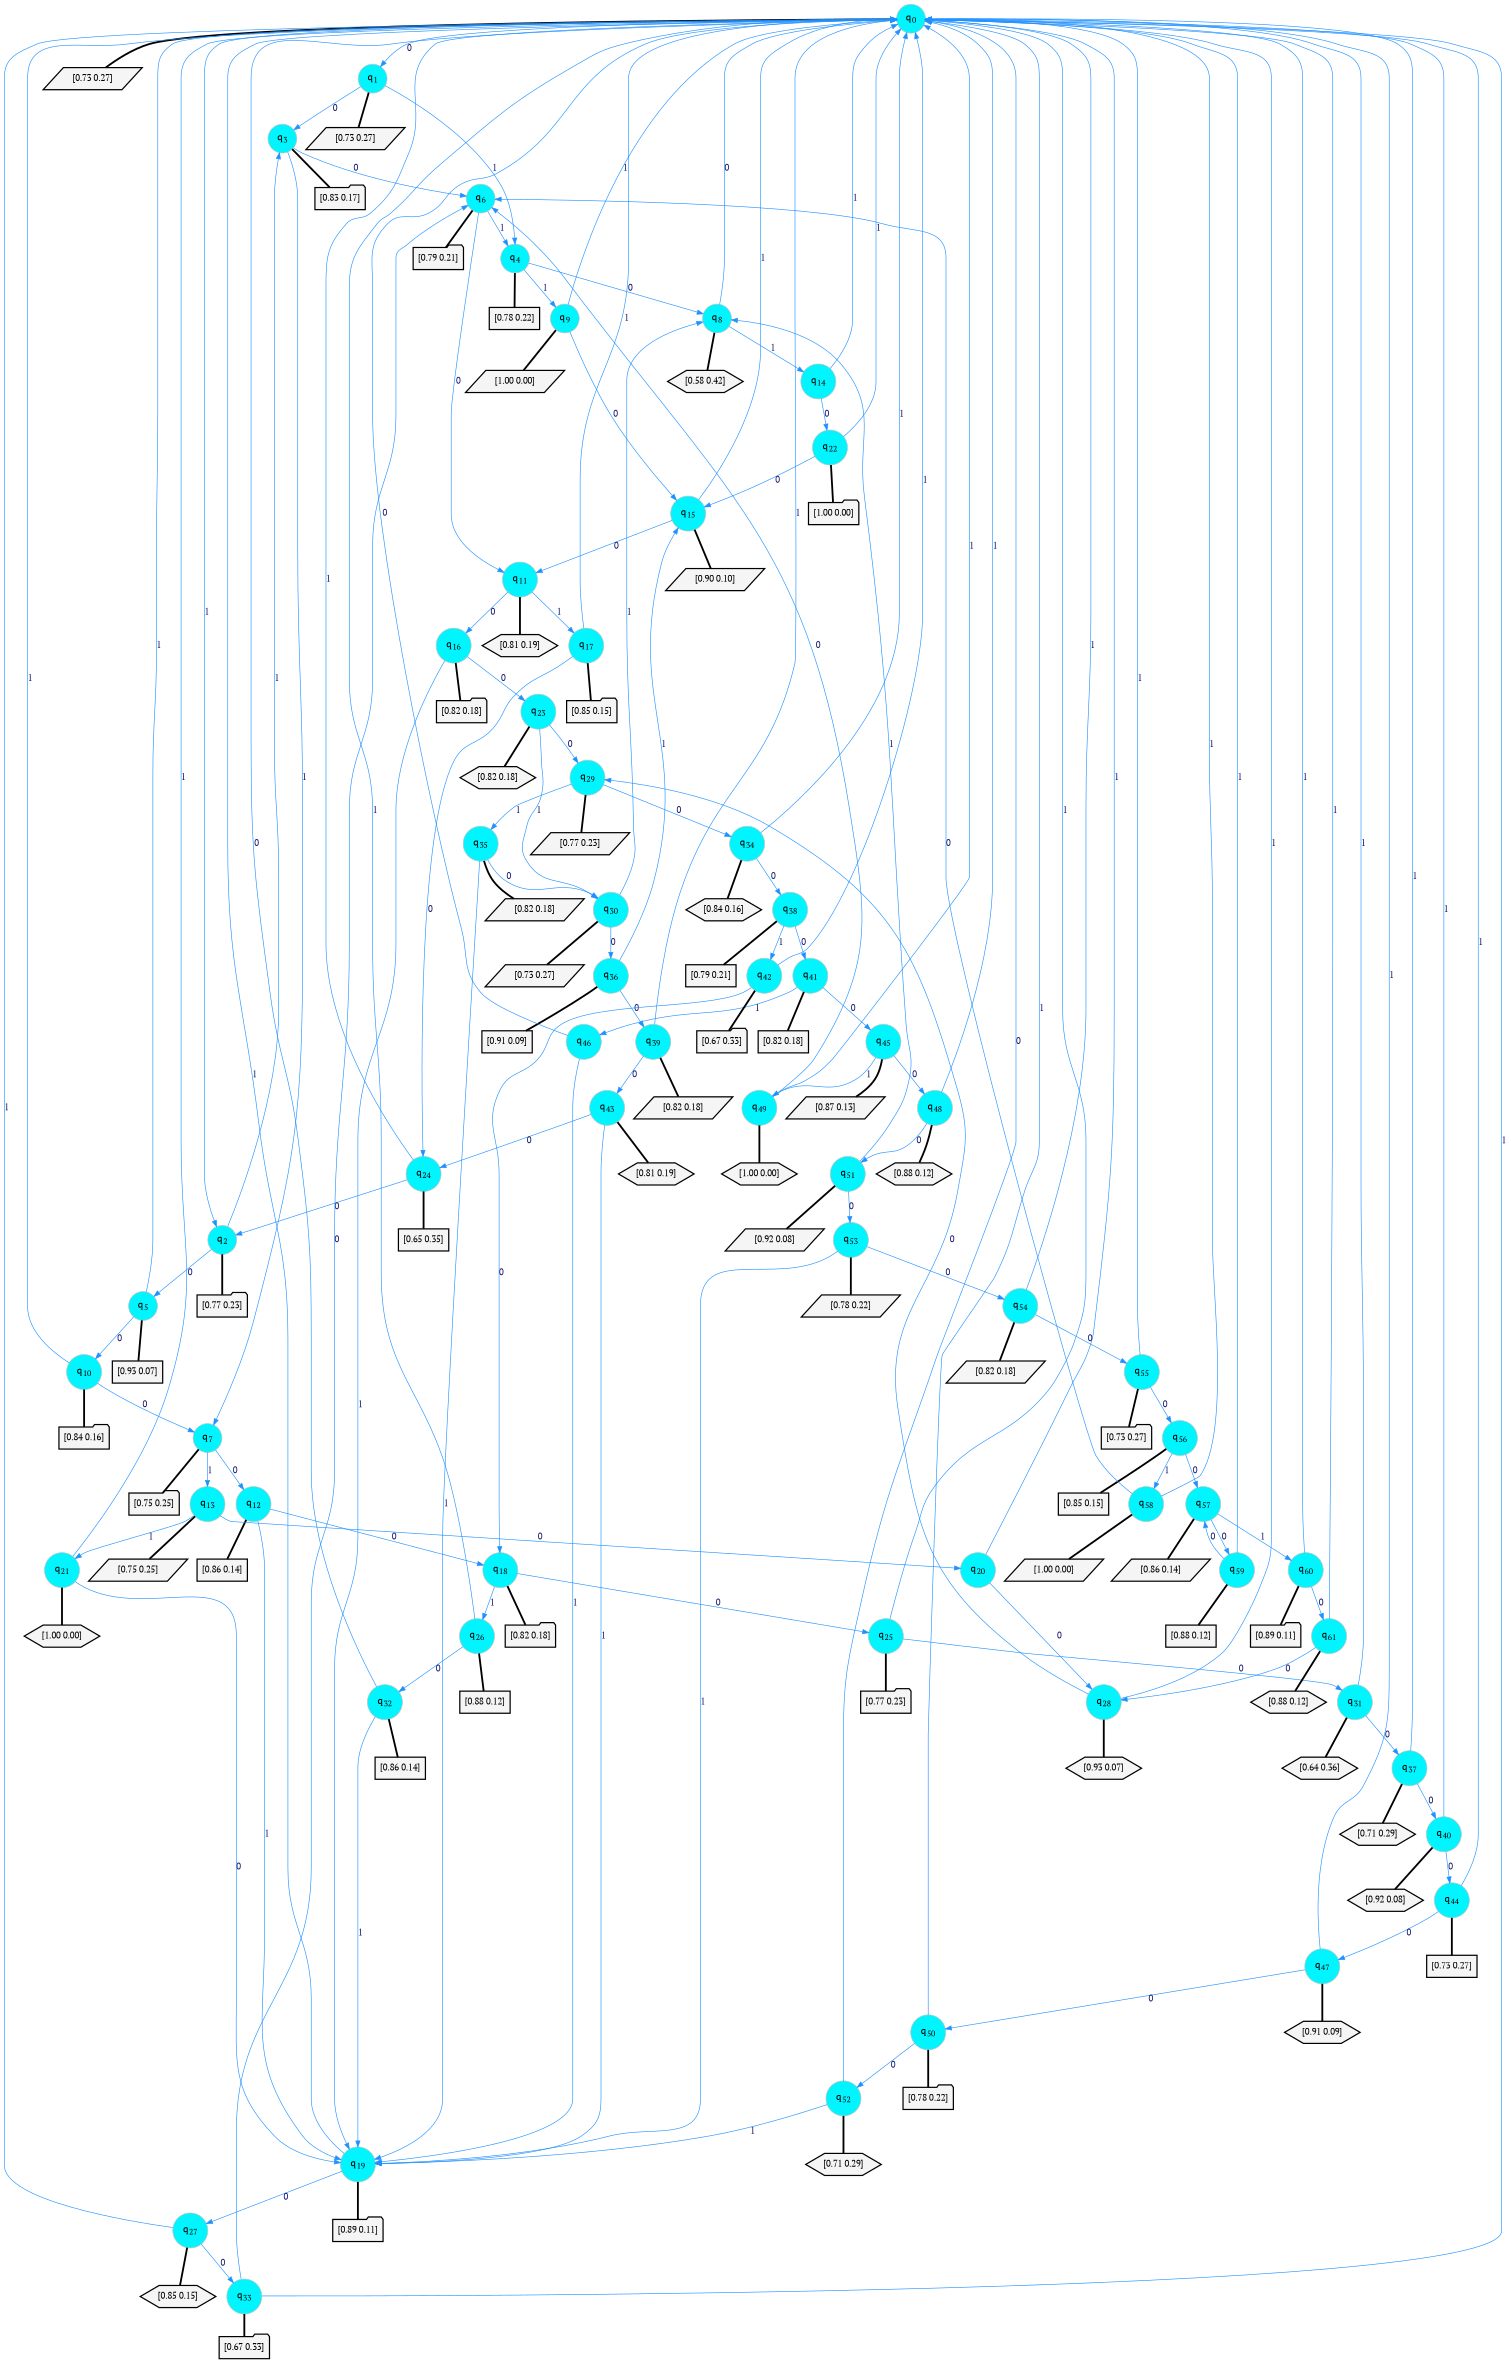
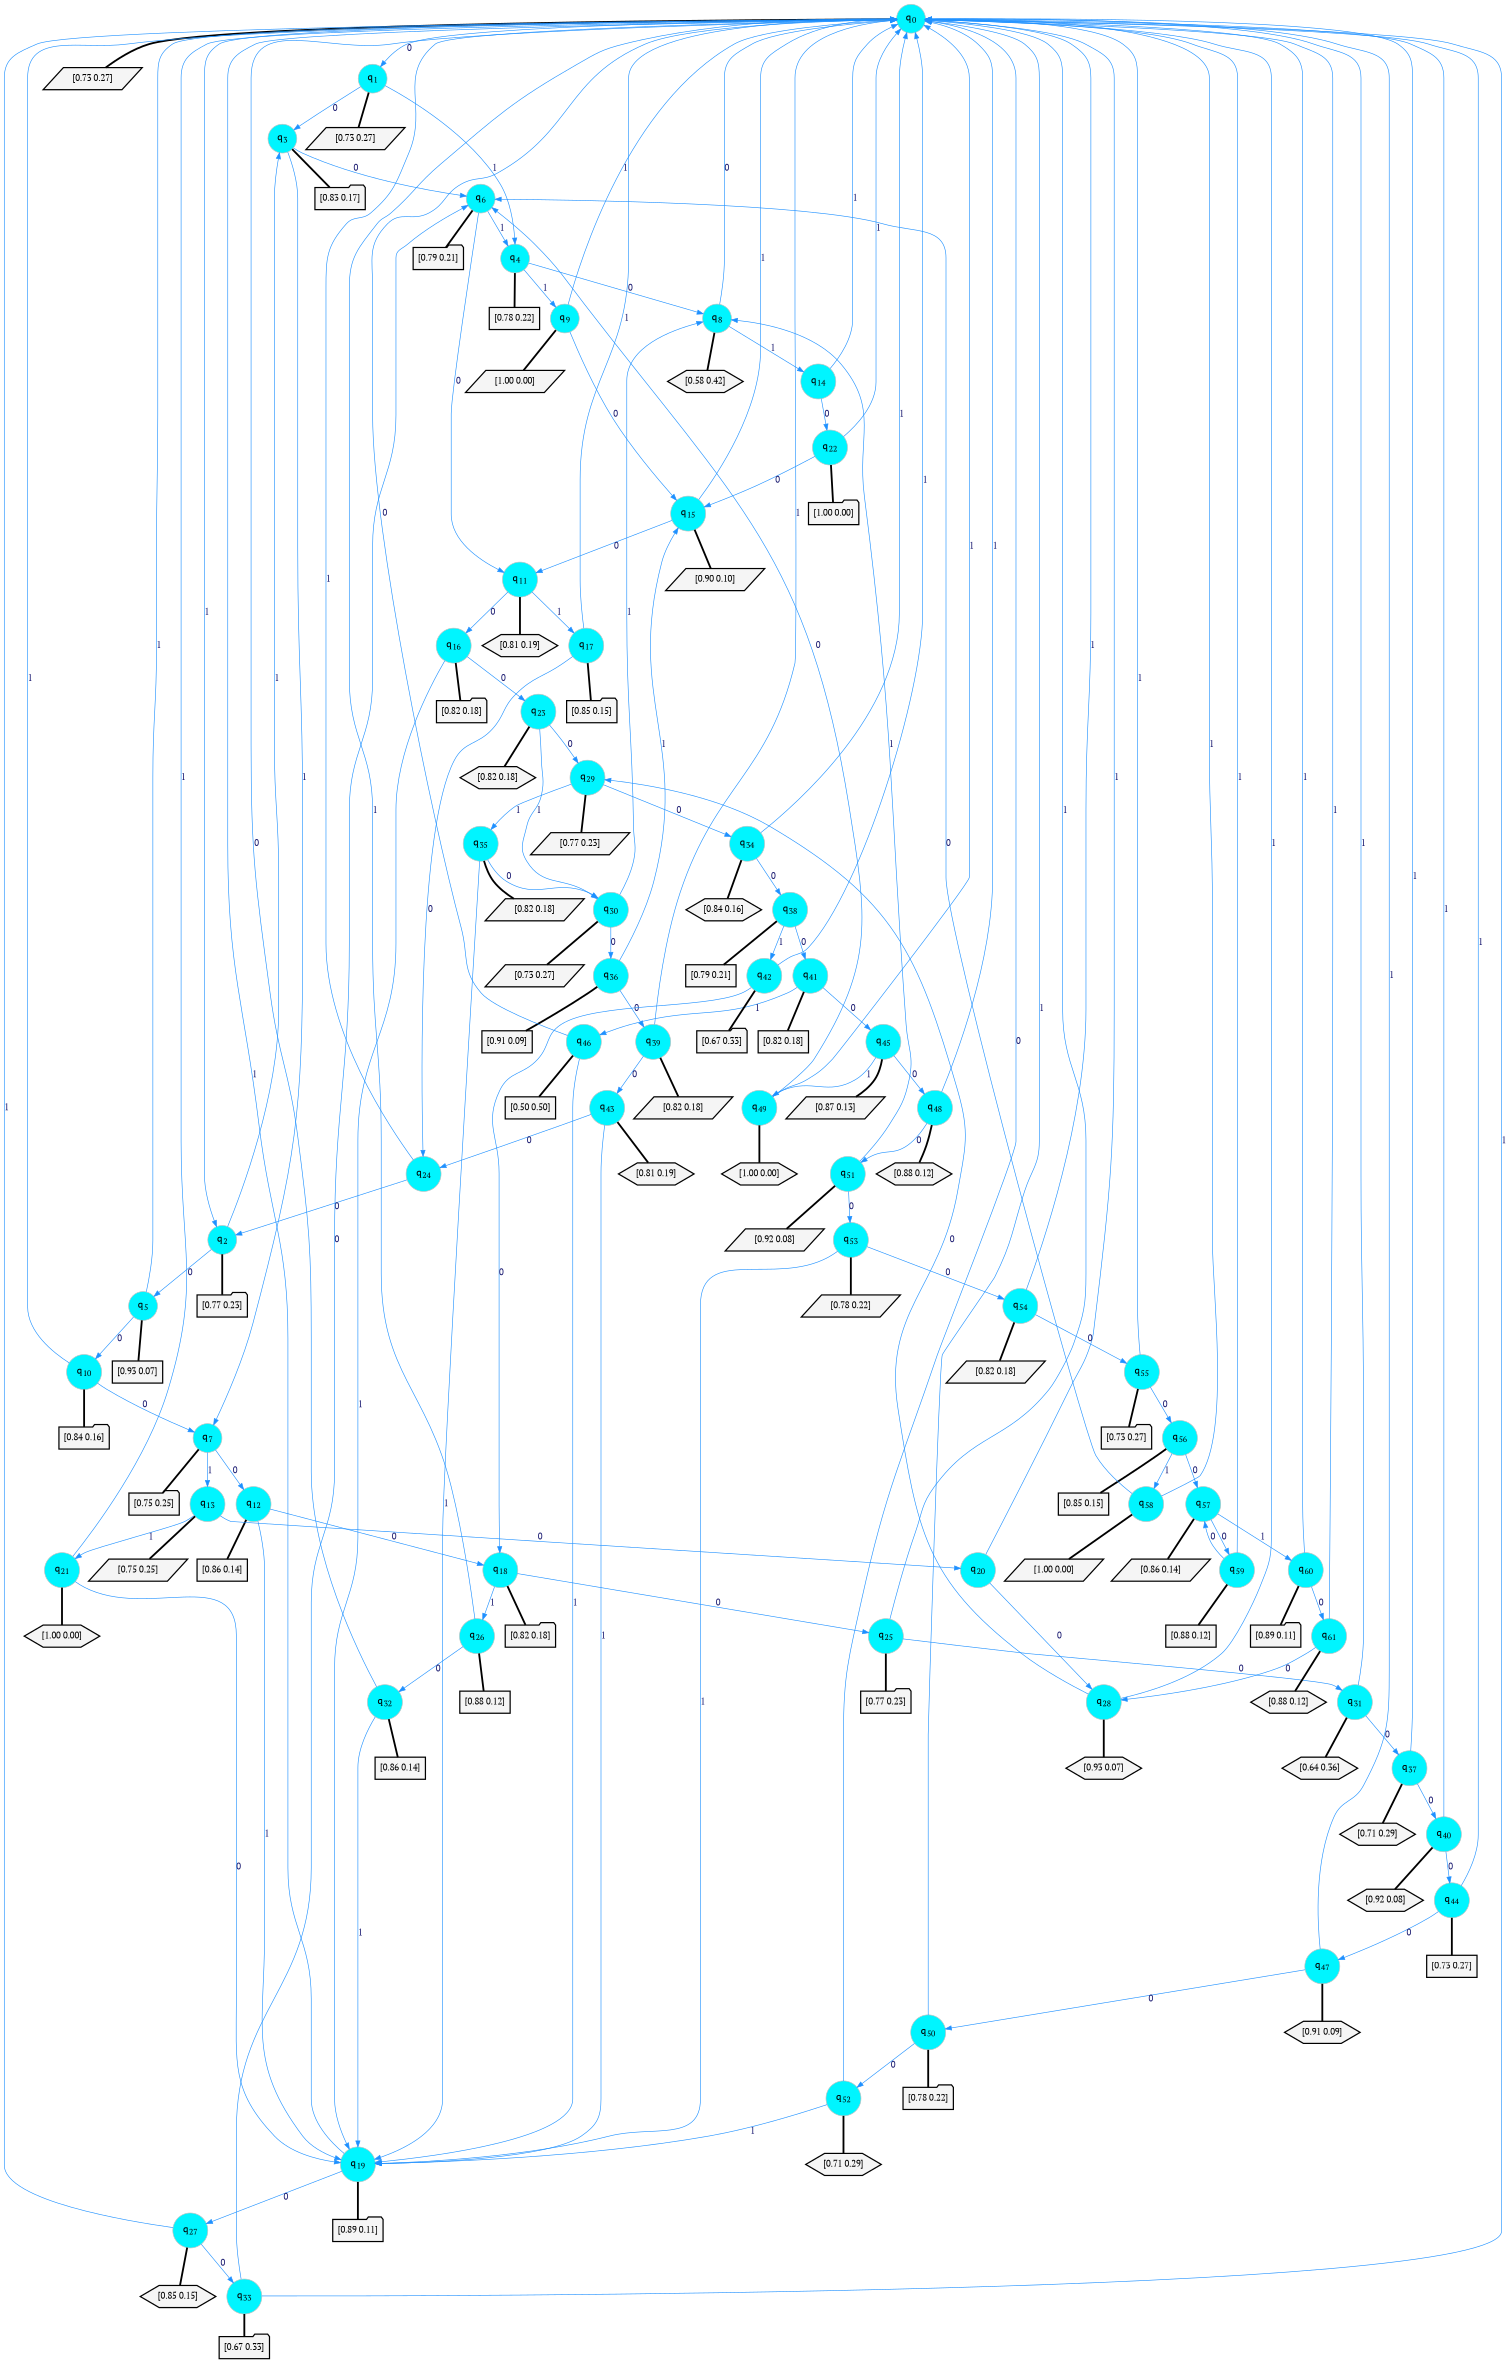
node "[0.50 0.50]": added
node "[0.65 0.35]": removed
